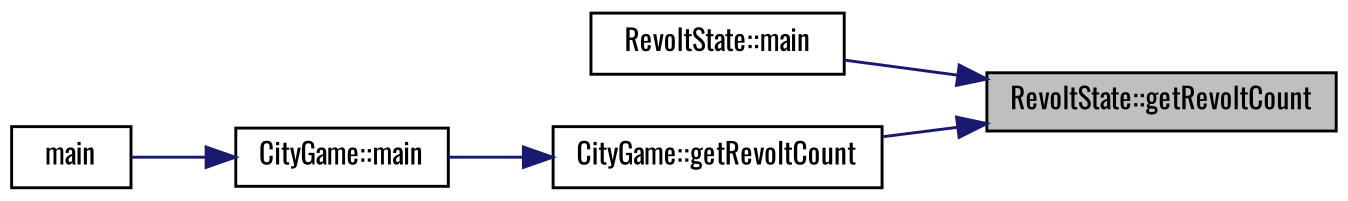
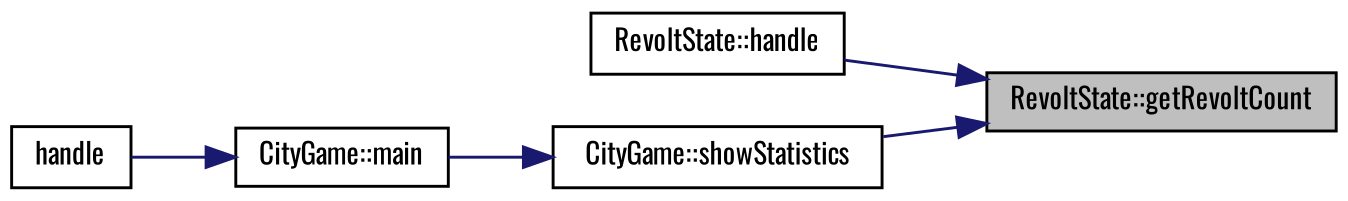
node "RevoltState::main": label "RevoltState::main" -> "RevoltState::handle"
node "main": label "main" -> "handle"
node "CityGame::getRevoltCount": label "CityGame::getRevoltCount" -> "CityGame::showStatistics"
